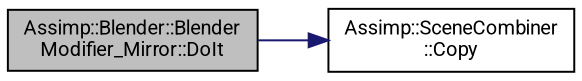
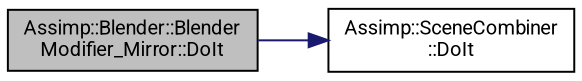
node "Assimp::SceneCombiner ::Copy": label "Assimp::SceneCombiner ::Copy" -> "Assimp::SceneCombiner ::DoIt"
